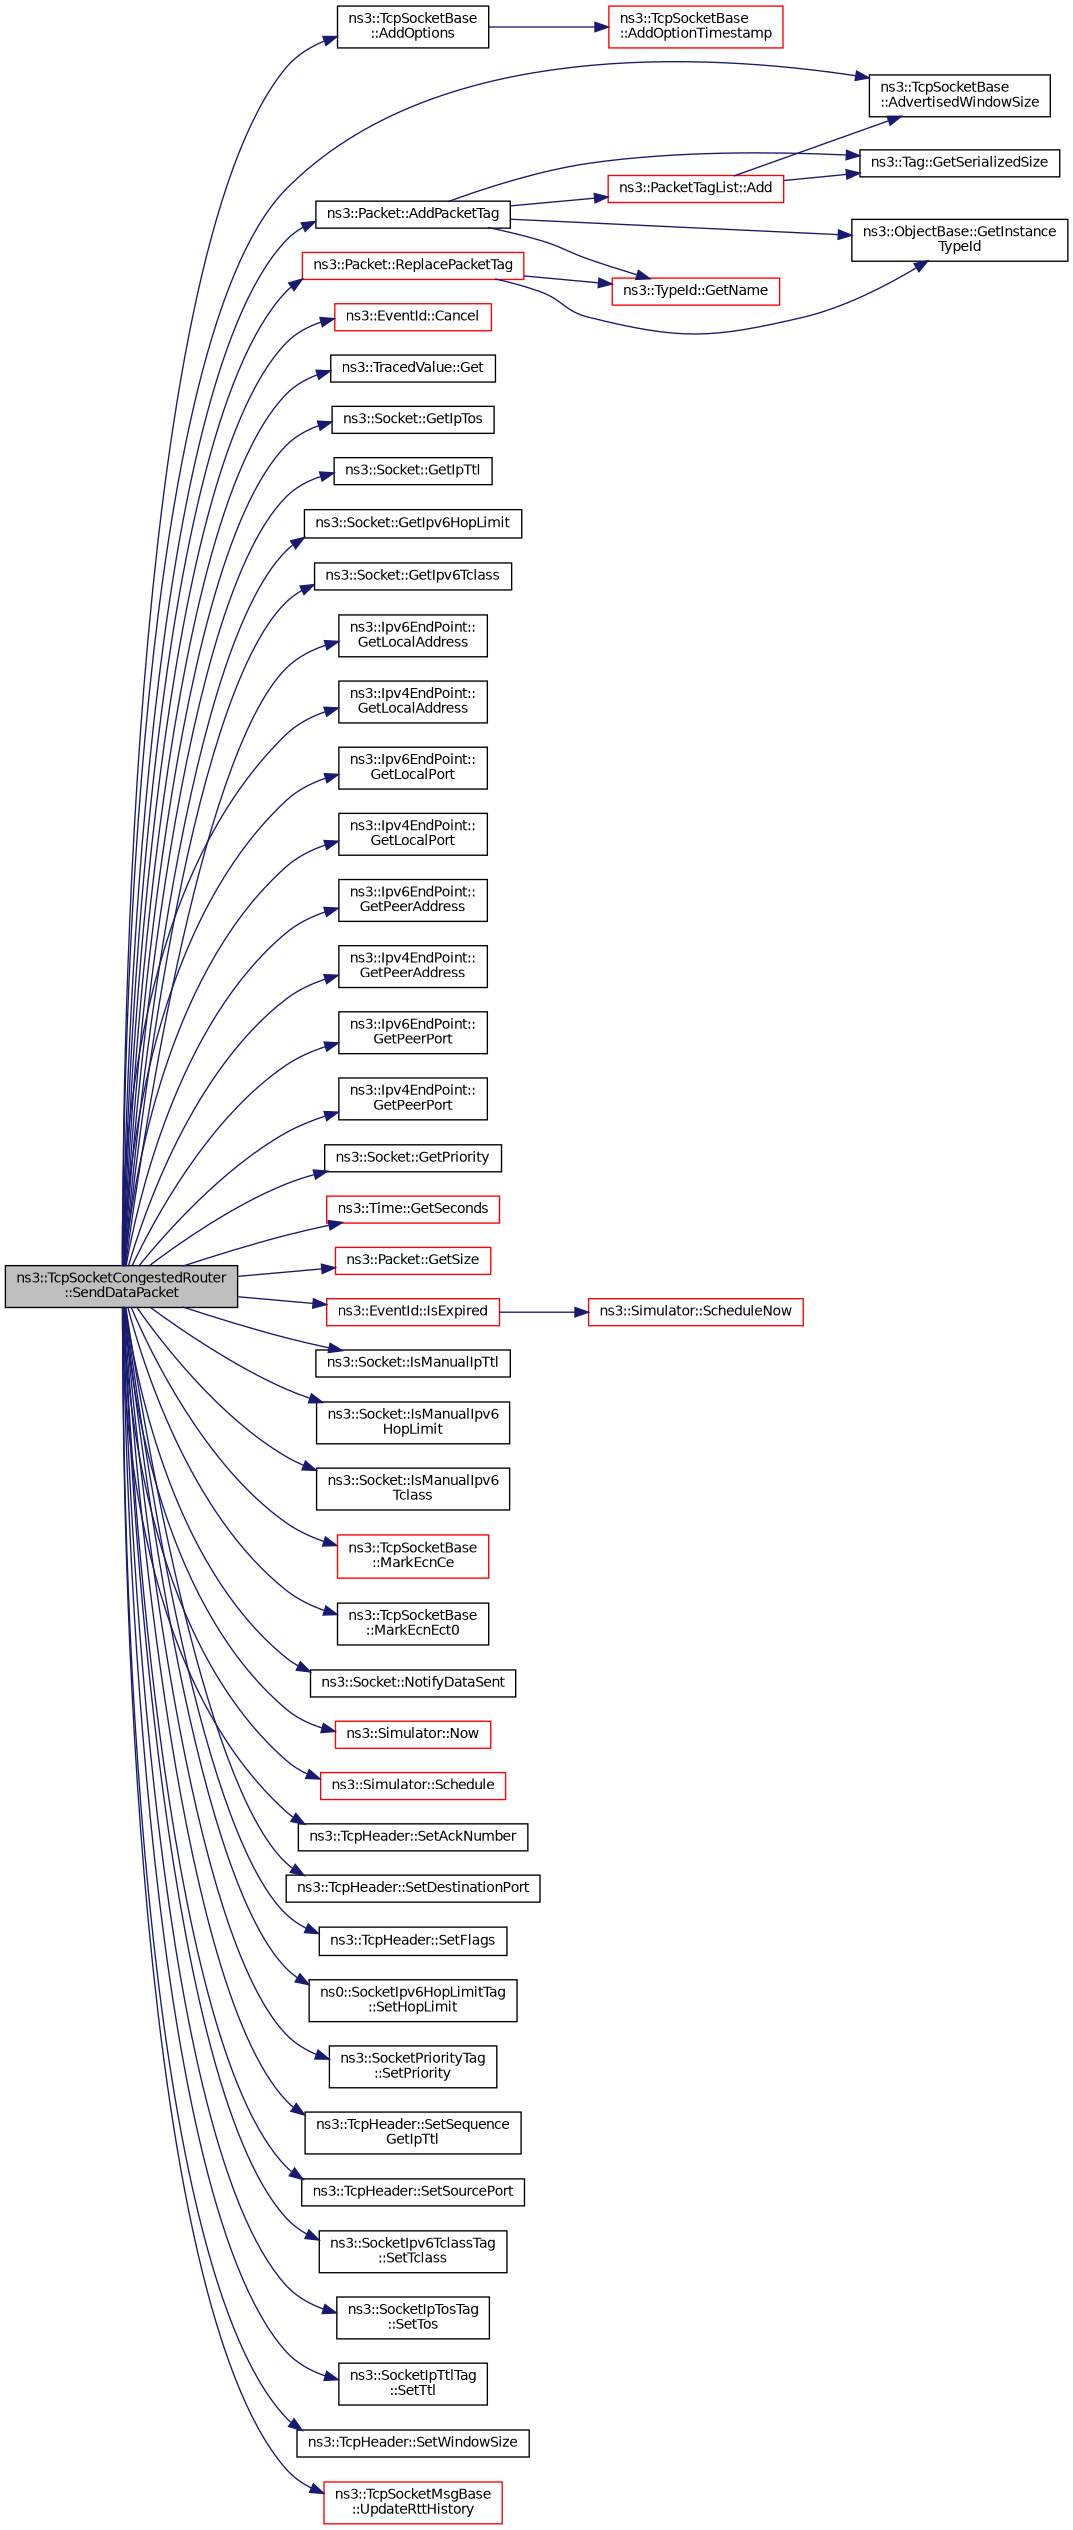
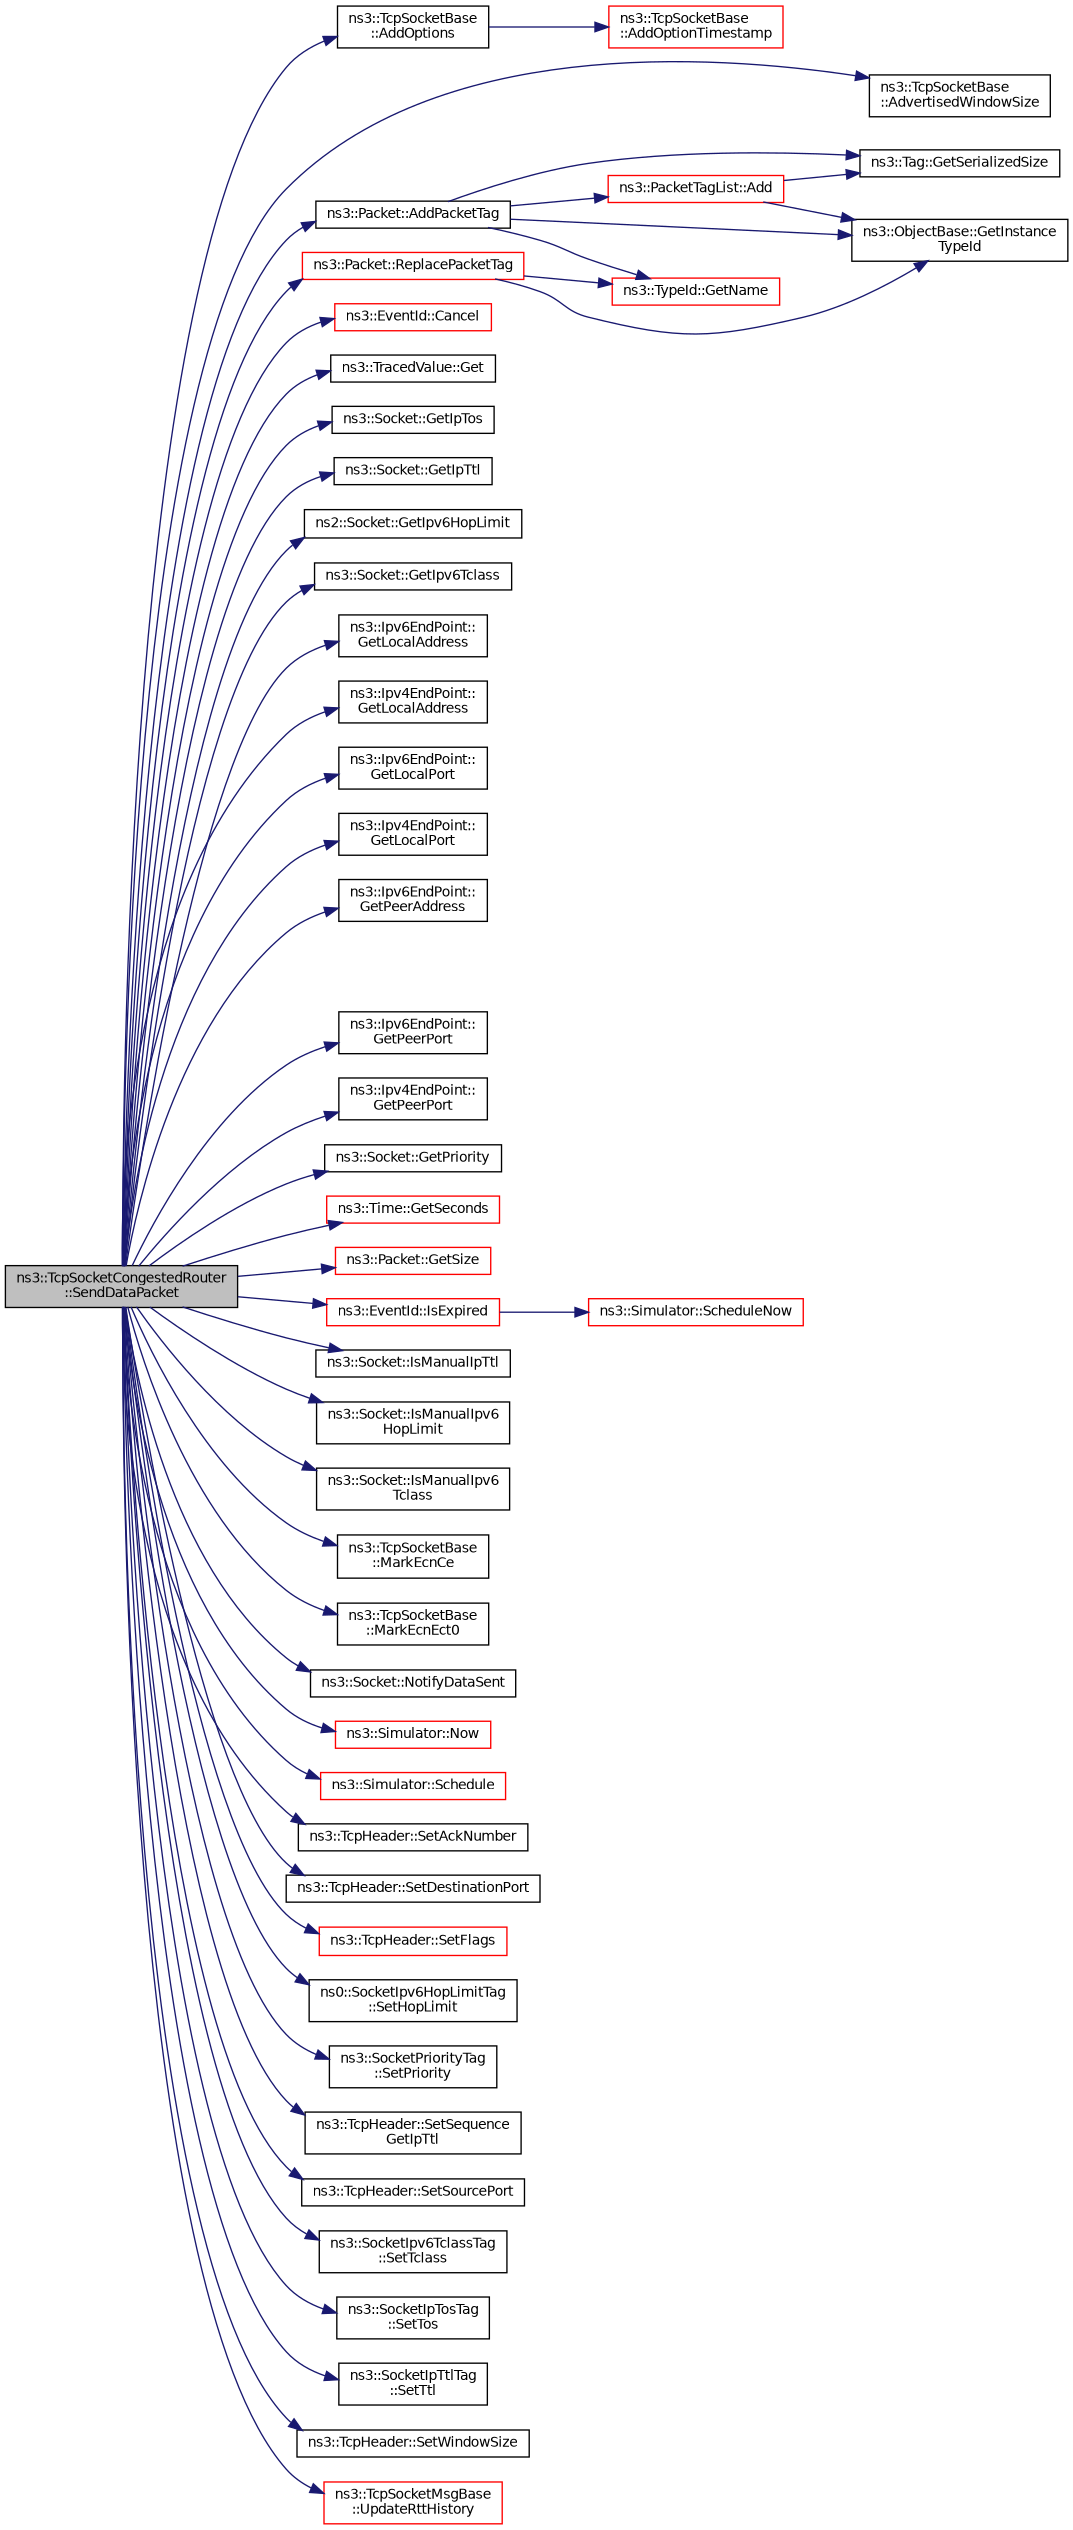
edge "ns3::PacketTagList::Add" -> "ns3::TcpSocketBase ::AdvertisedWindowSize": now "ns3::PacketTagList::Add" -> "ns3::ObjectBase::GetInstance TypeId"
node "ns3::Socket::GetIpv6HopLimit": label "ns3::Socket::GetIpv6HopLimit" -> "ns2::Socket::GetIpv6HopLimit"
node "ns3::Ipv4EndPoint:: GetPeerAddress": removed
node "ns3::TcpSocketBase ::MarkEcnCe": color red -> black
node "ns3::TcpHeader::SetFlags": color black -> red
